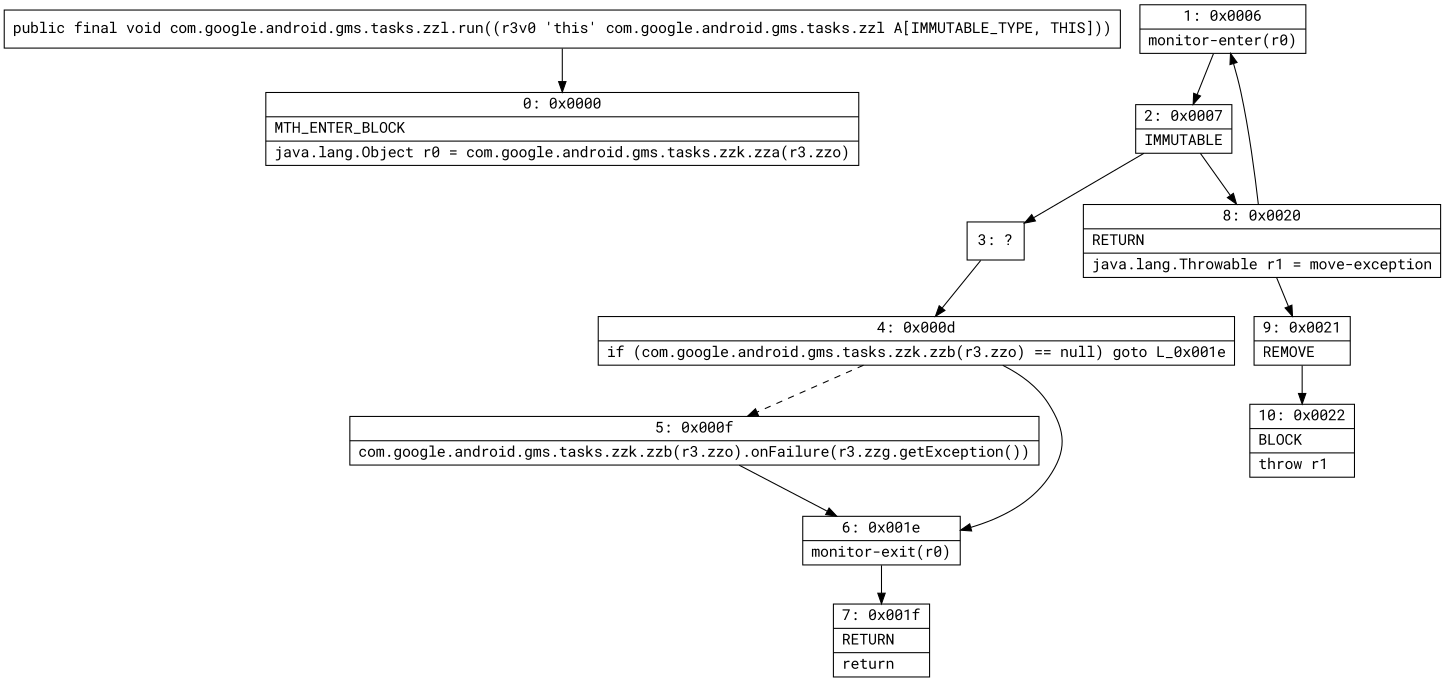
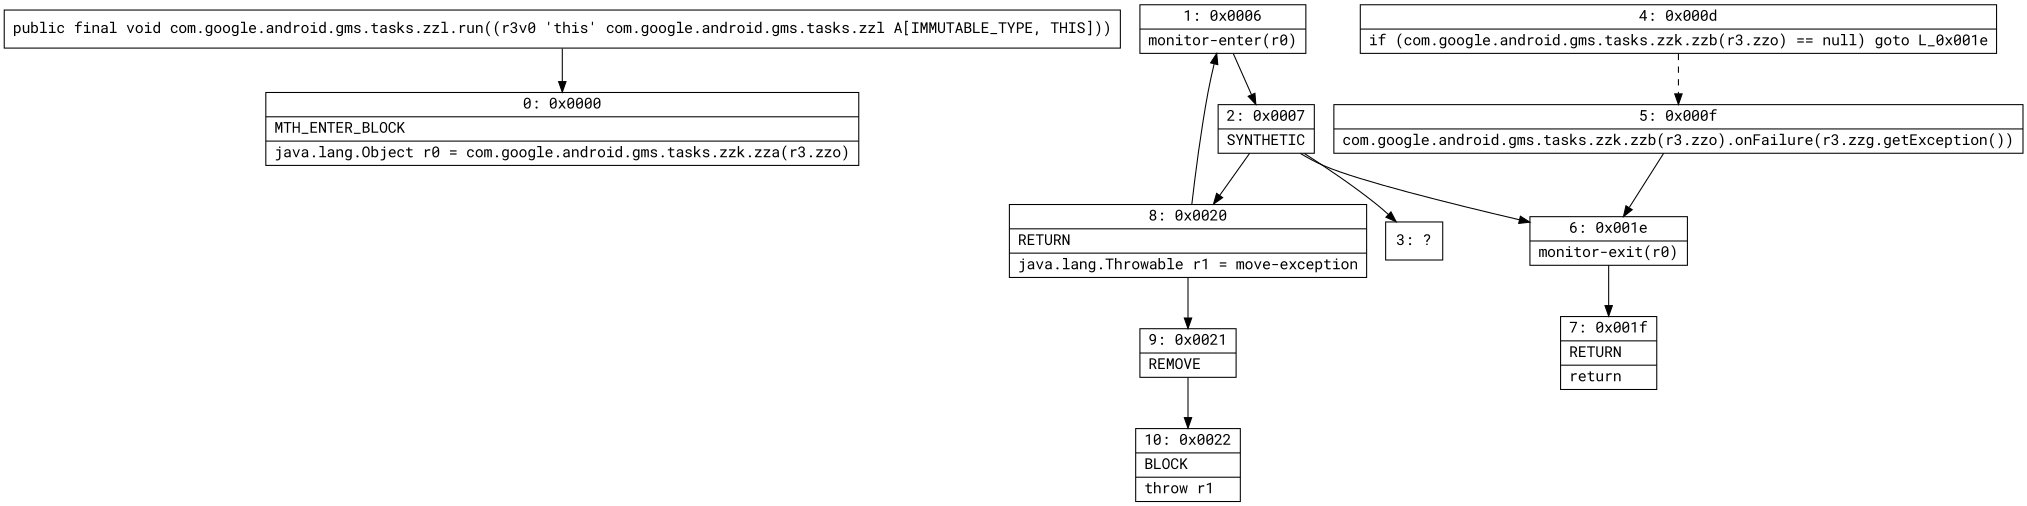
node "2: 0x0007": text "IMMUTABLE" -> "SYNTHETIC"
edge "3: ?" -> "4: 0x000d": removed
edge "4: 0x000d" -> "6: 0x001e": now "2: 0x0007" -> "6: 0x001e"
